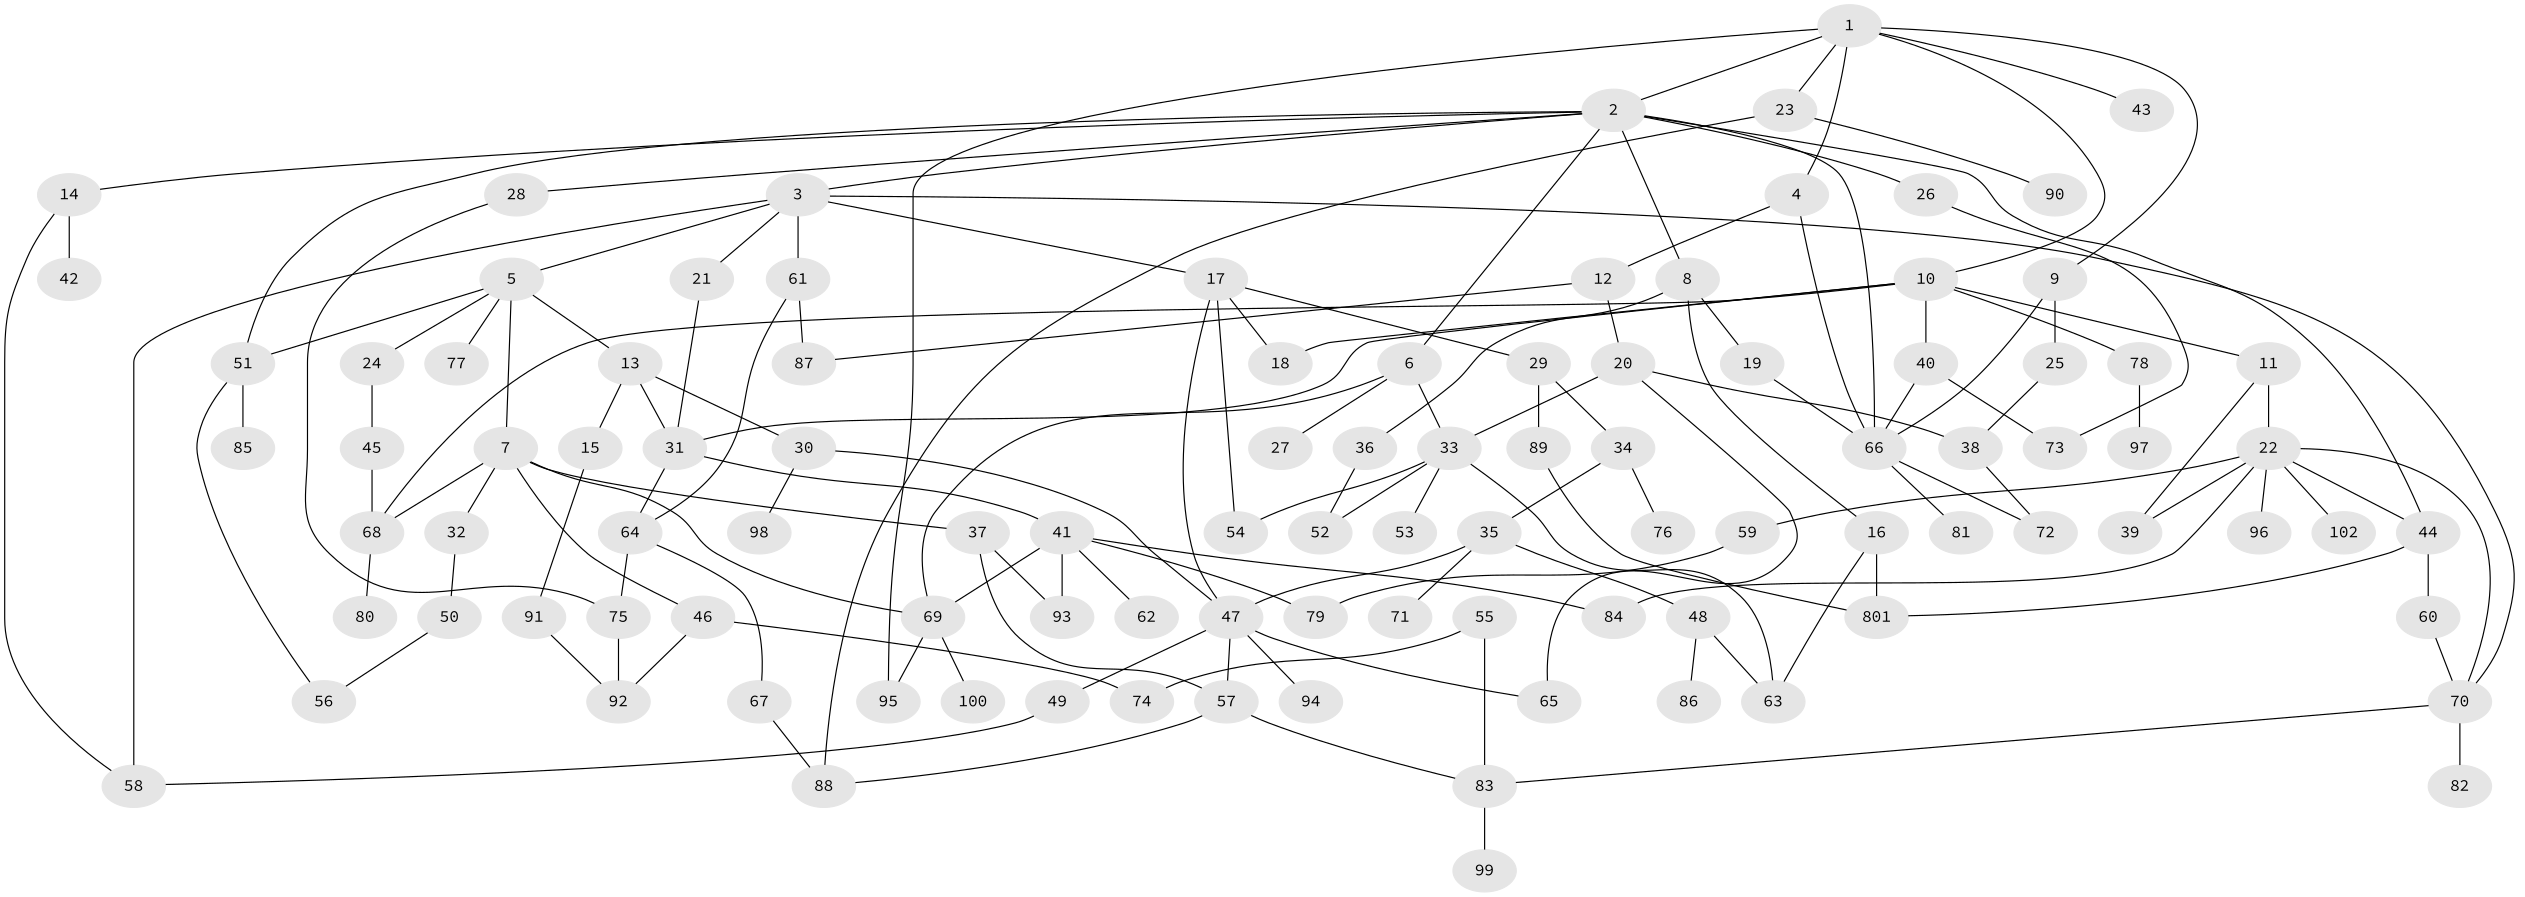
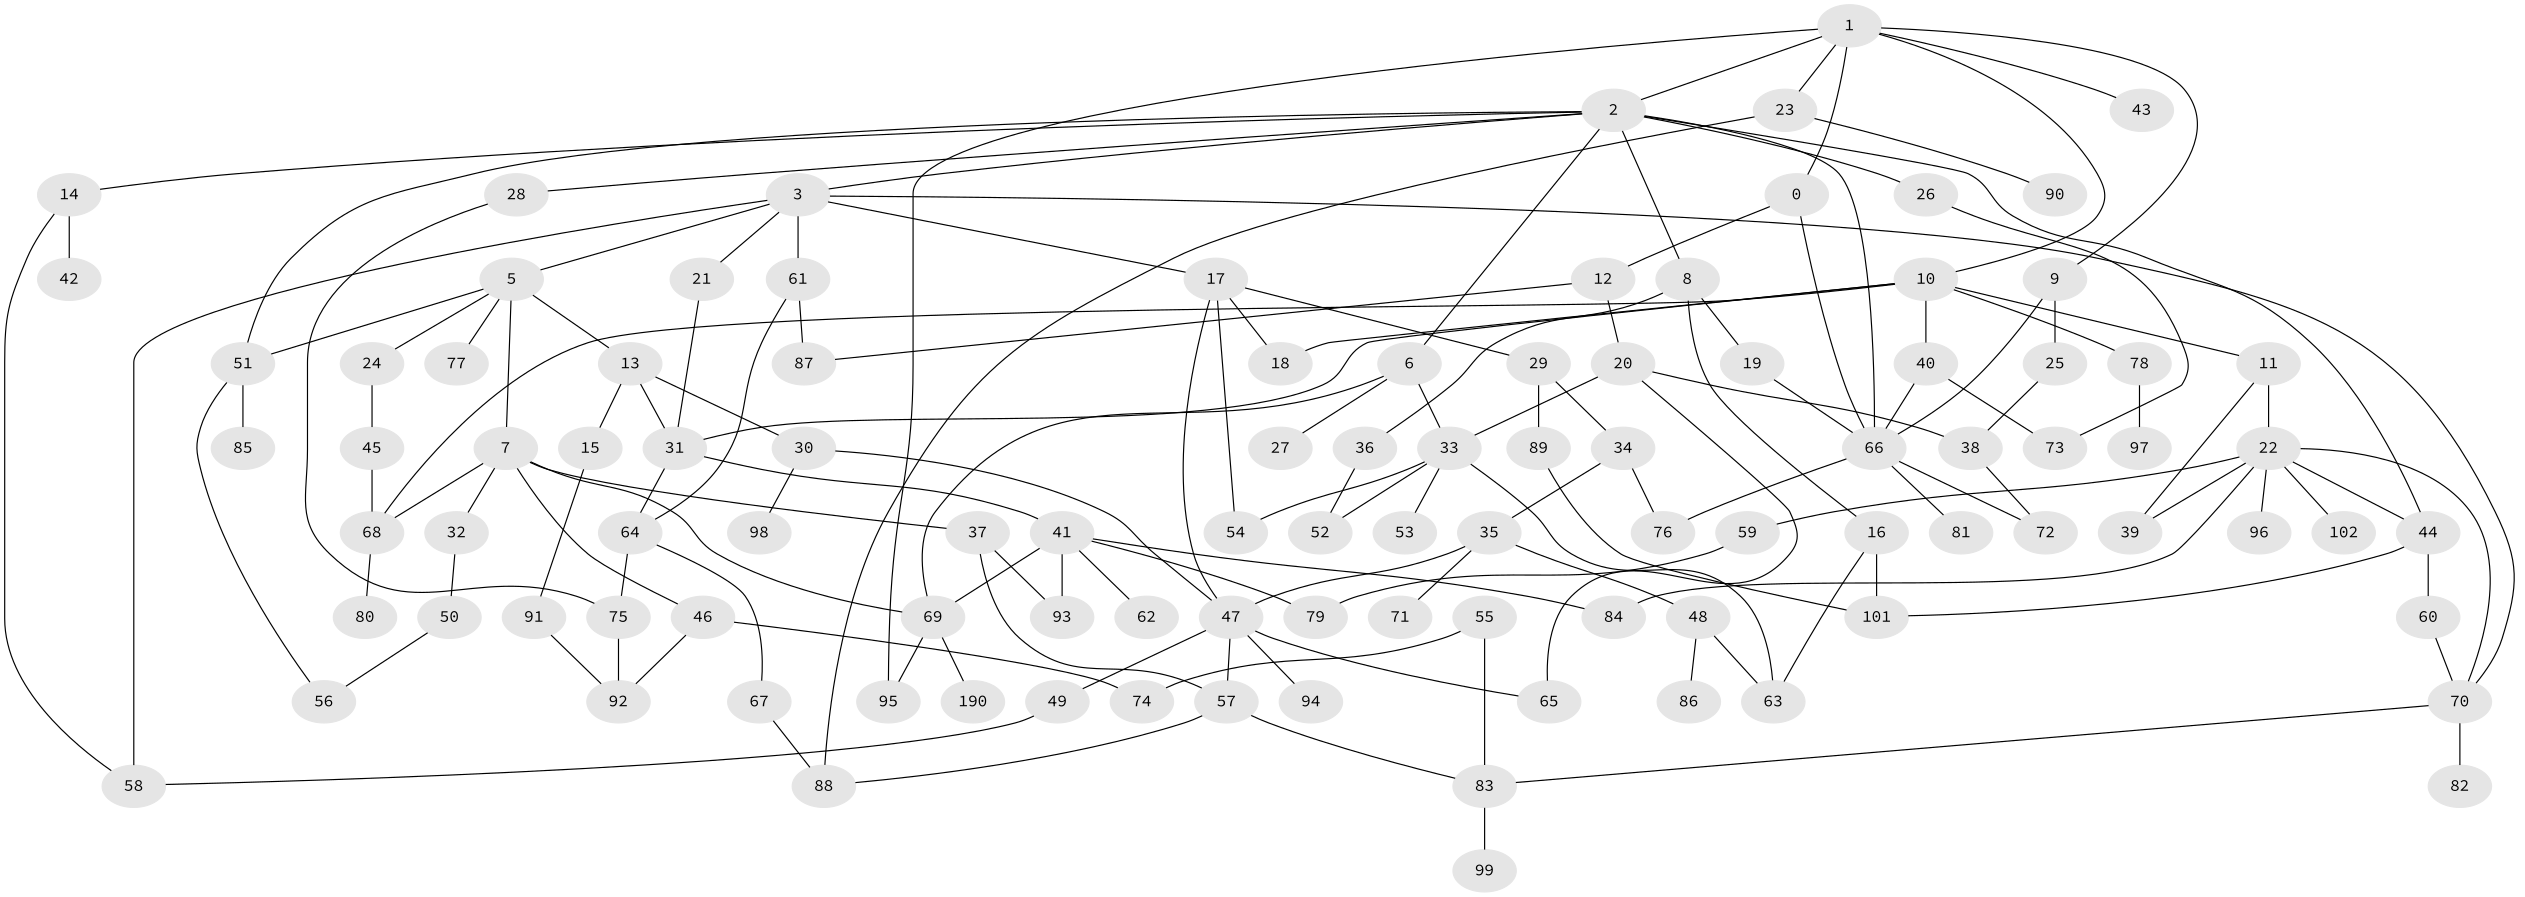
node "4": label "4" -> "0"
edge "66" -- "76": added
node "801": label "801" -> "101"
node "100": label "100" -> "190"
